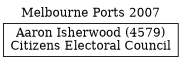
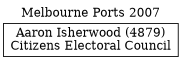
node "Aaron Isherwood (4579) Citizens Electoral Council": label "Aaron Isherwood (4579) Citizens Electoral Council" -> "Aaron Isherwood (4879) Citizens Electoral Council"
